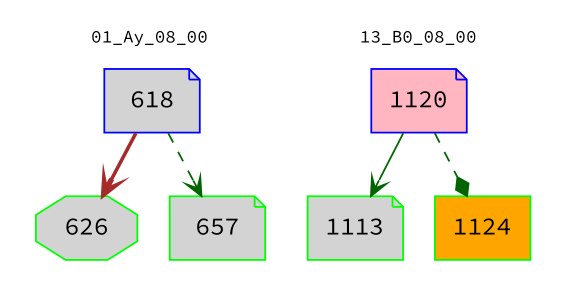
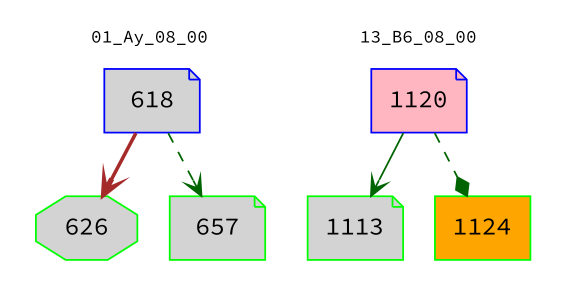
cluster "13_B0_08_00": label "13_B0_08_00" -> "13_B6_08_00"
